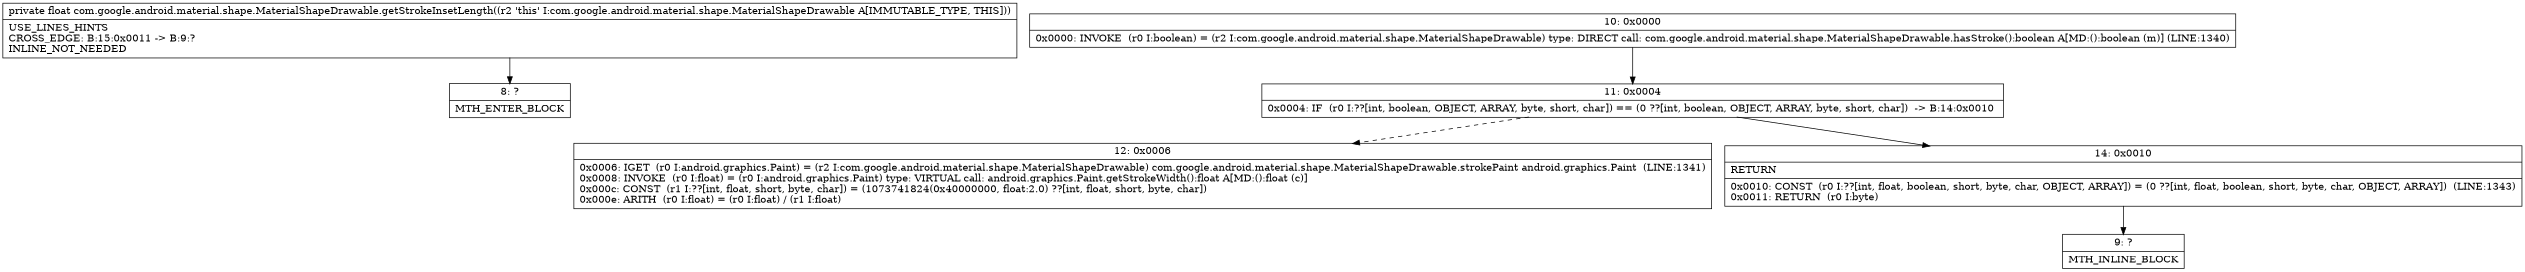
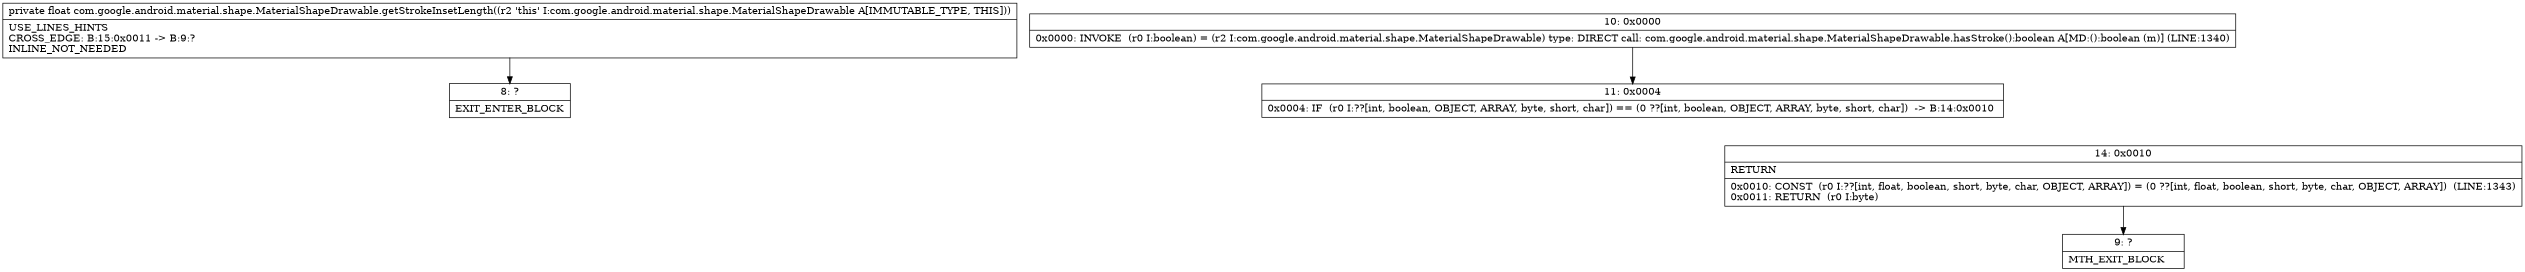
node "8: ?": text "MTH_ENTER_BLOCK" -> "EXIT_ENTER_BLOCK"
edge "11: 0x0004" -> "14: 0x0010": removed
node "12: 0x0006": removed
node "9: ?": text "MTH_INLINE_BLOCK" -> "MTH_EXIT_BLOCK"
